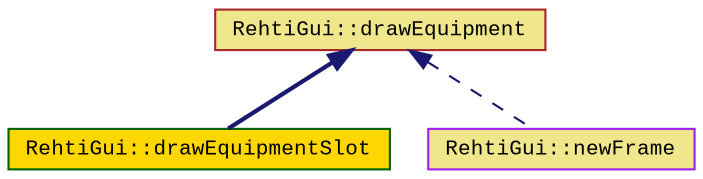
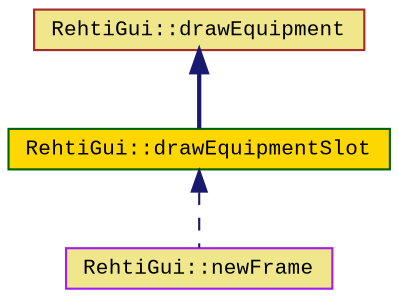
edge "RehtiGui::newFrame" -> "RehtiGui::drawEquipment": now "RehtiGui::newFrame" -> "RehtiGui::drawEquipmentSlot"
